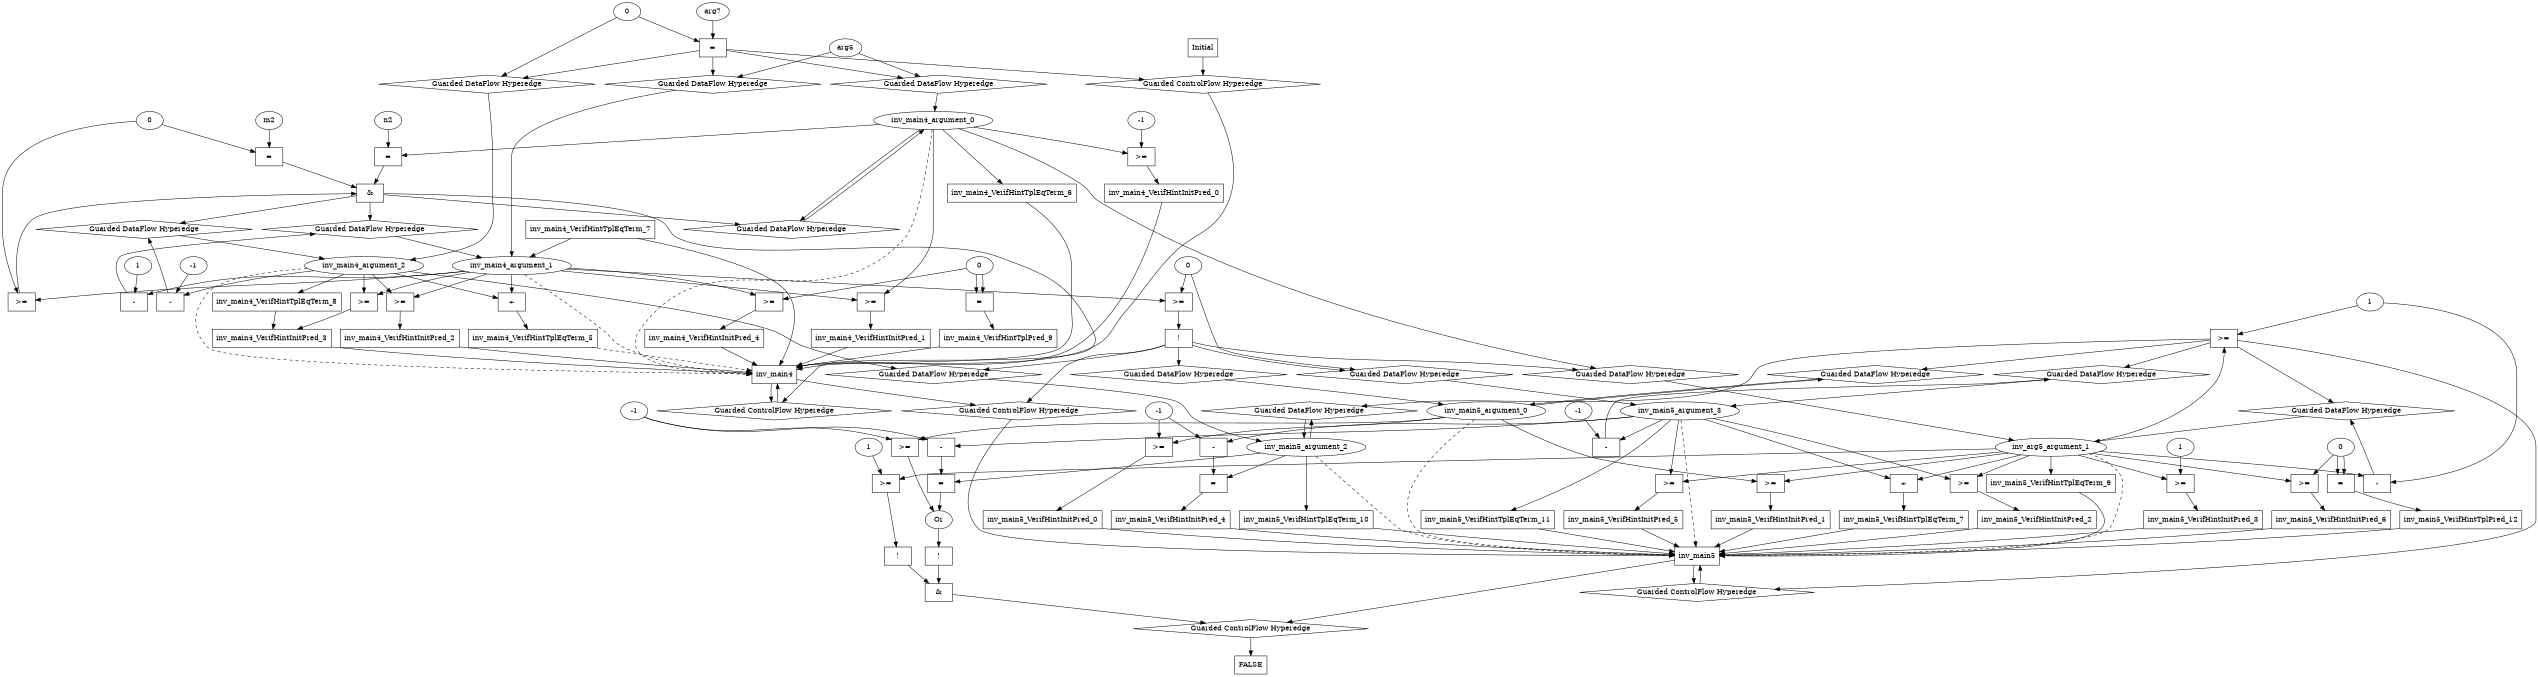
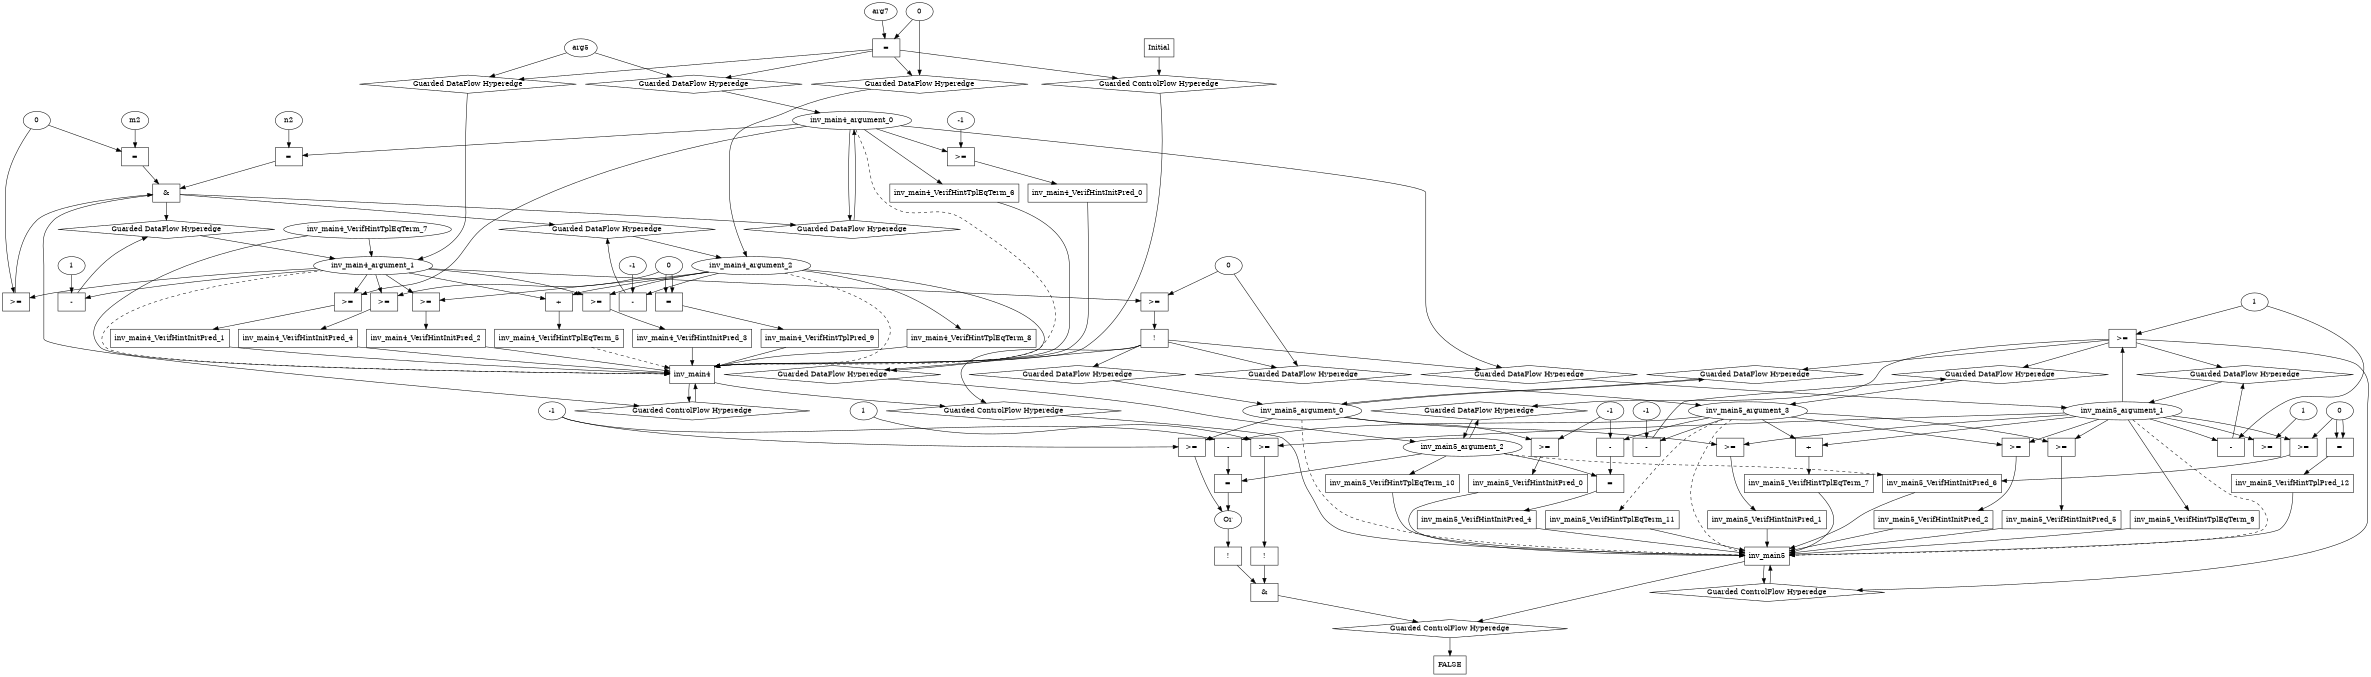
node "inv_main4_VerifHintTplEqTerm_7": shape box -> ellipse
edge "inv_main4_VerifHintTplEqTerm_8" -> "inv_main4_VerifHintInitPred_3": now "inv_main4_VerifHintTplEqTerm_8" -> "inv_main4"
node "inv_arg5_argument_1": label "inv_arg5_argument_1" -> "inv_main5_argument_1"
edge "inv_main5_argument_3" -> "inv_main5_VerifHintTplEqTerm_11": style solid -> dashed
node "inv_main5_VerifHintInitPred_3": removed
edge "inv_main5_argument_2" -> "inv_main5": now "inv_main5_argument_2" -> "inv_main5_VerifHintInitPred_6"
